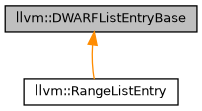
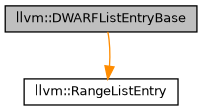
edge "llvm::RangeListEntry" -> "llvm::DWARFListEntryBase": reversed
